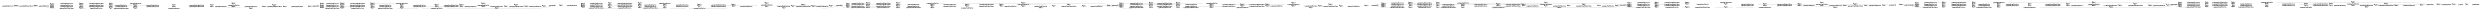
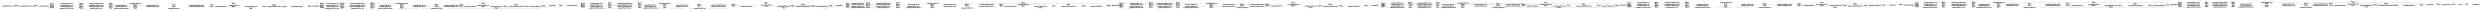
node "153 GoogLeNet/Inception[e4]/Sequential[b3]/ReLU[2]/relu__0": added
